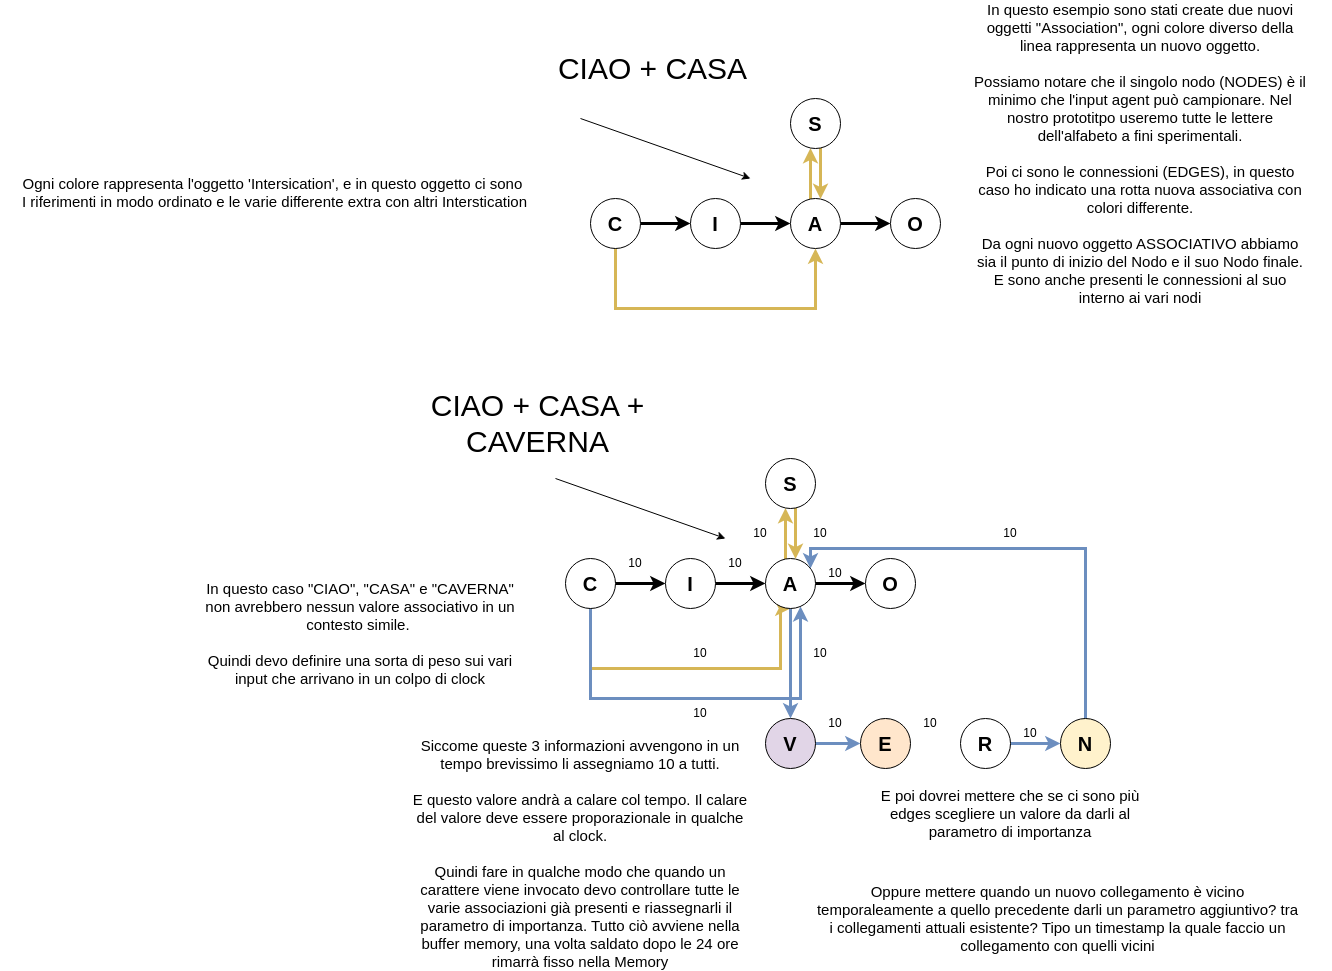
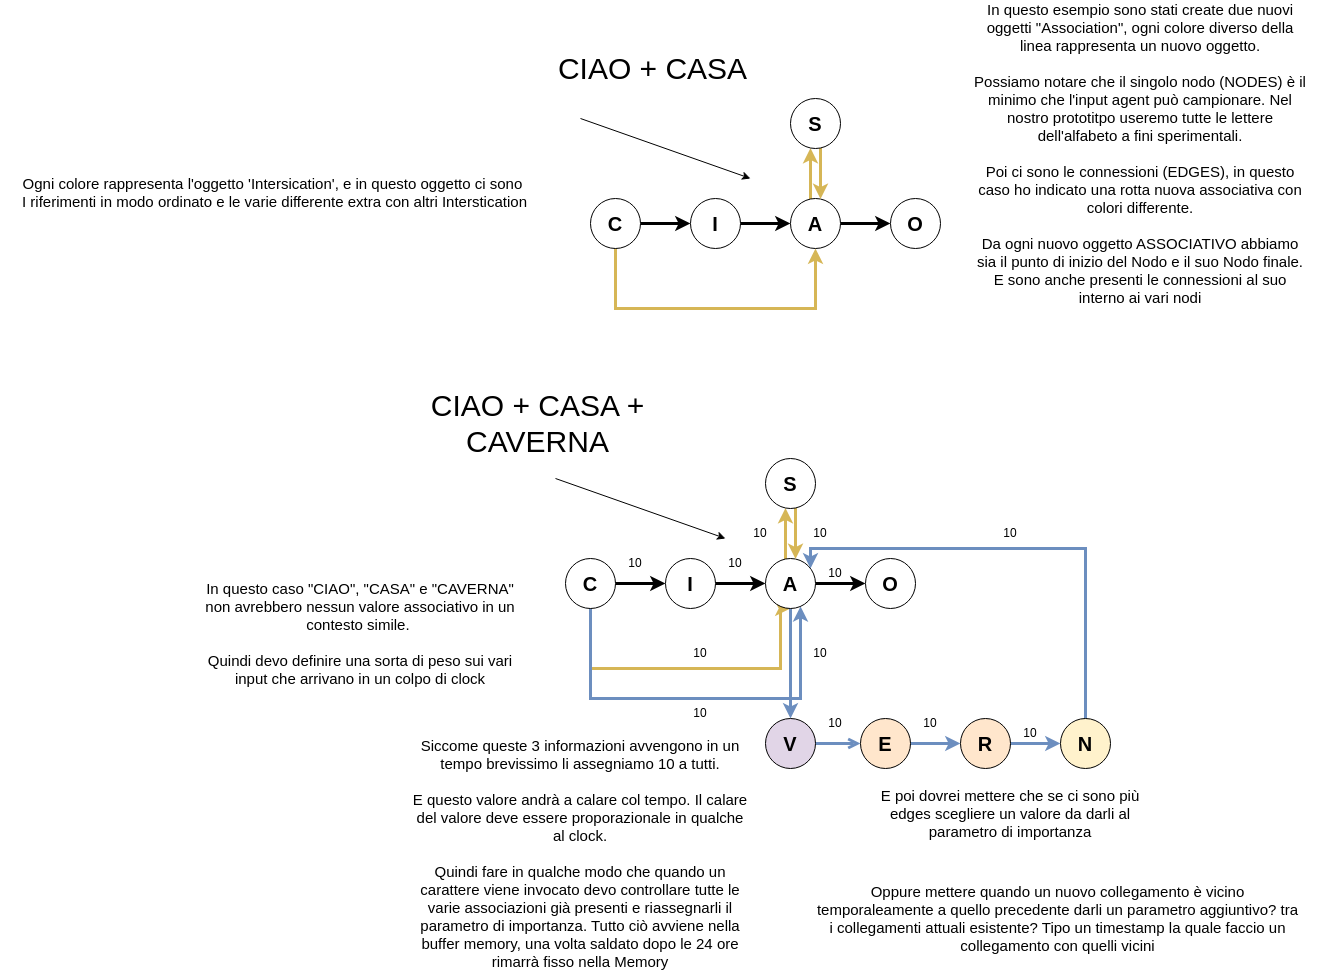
edge "V" -> "E": arrowhead classic -> open
edge "E" -> "R": added
node "R": fillcolor #ffffff -> #ffe6cc
